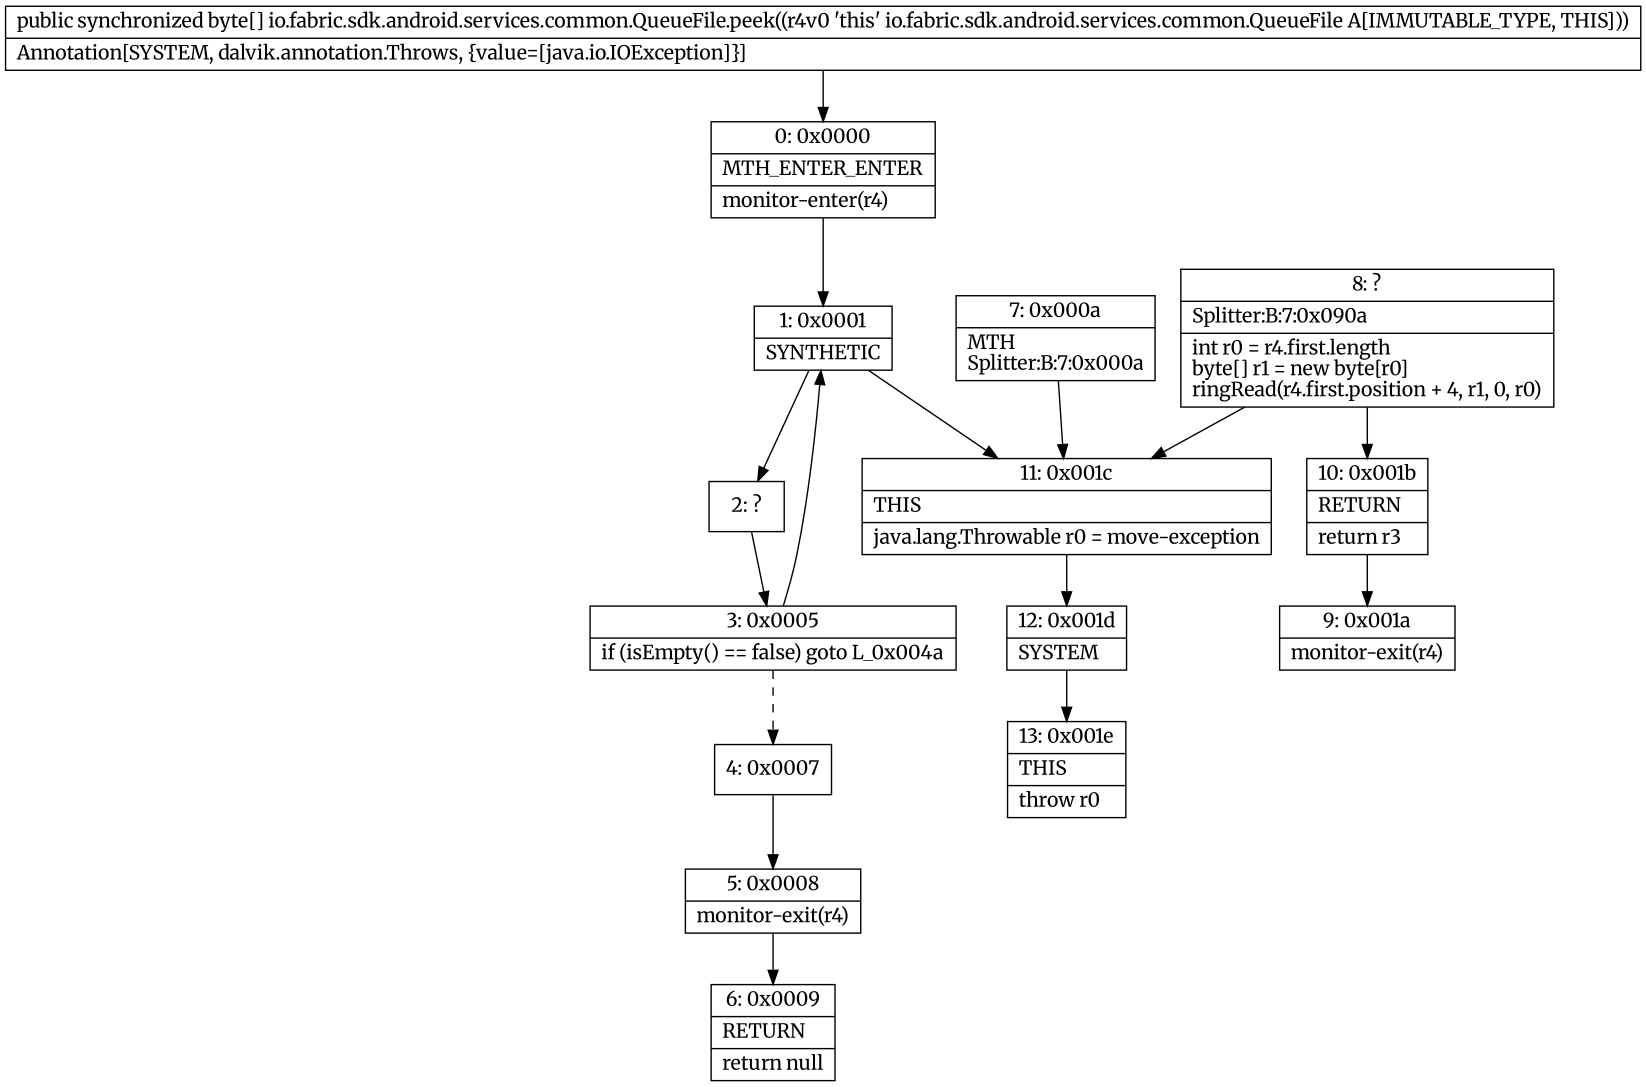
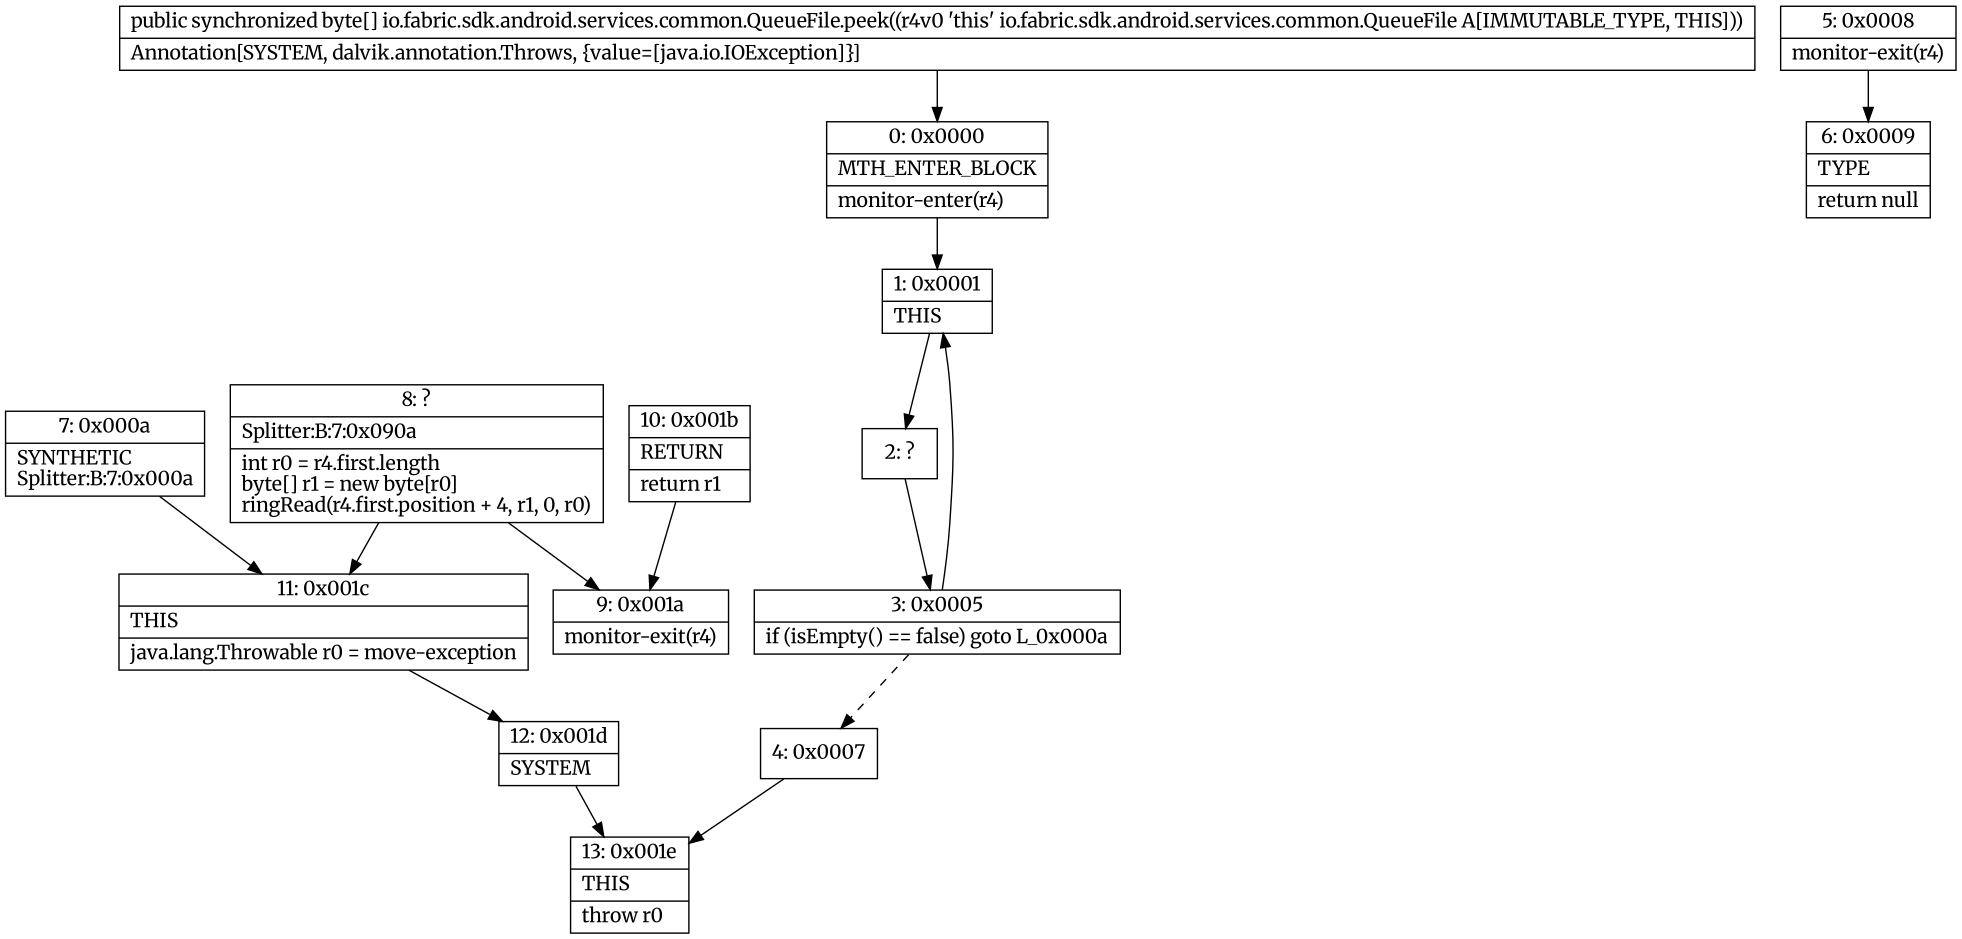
node "0: 0x0000": text "MTH_ENTER_ENTER" -> "MTH_ENTER_BLOCK"
node "7: 0x000a": text "MTH" -> "SYNTHETIC"
node "1: 0x0001": text "SYNTHETIC" -> "THIS"
edge "1: 0x0001" -> "11: 0x001c": removed
edge "8: ?" -> "10: 0x001b": now "8: ?" -> "9: 0x001a"
node "10: 0x001b": text "return r3" -> "return r1"
node "3: 0x0005": text "if (isEmpty() == false) goto L_0x004a" -> "if (isEmpty() == false) goto L_0x000a"
edge "4: 0x0007" -> "5: 0x0008": now "4: 0x0007" -> "13: 0x001e"
node "6: 0x0009": text "RETURN" -> "TYPE"
